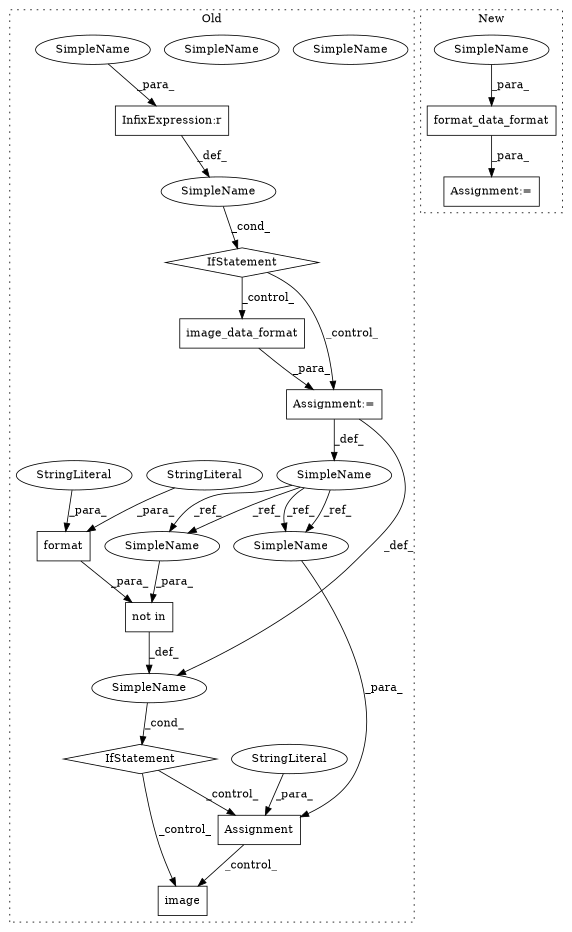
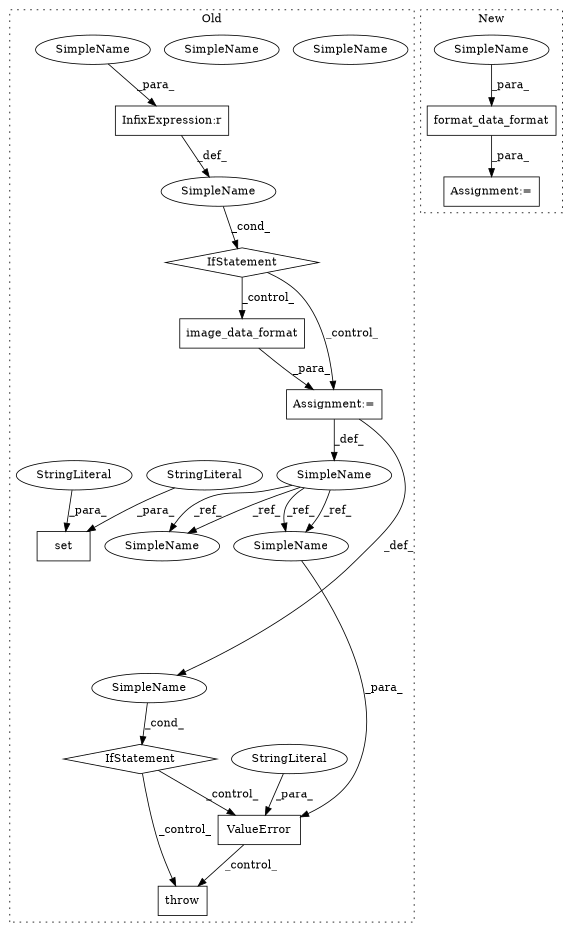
node "format": label "format" -> "set"
node "not in": removed
node "Assignment": label "Assignment" -> "ValueError"
node "image": label "image" -> "throw"
